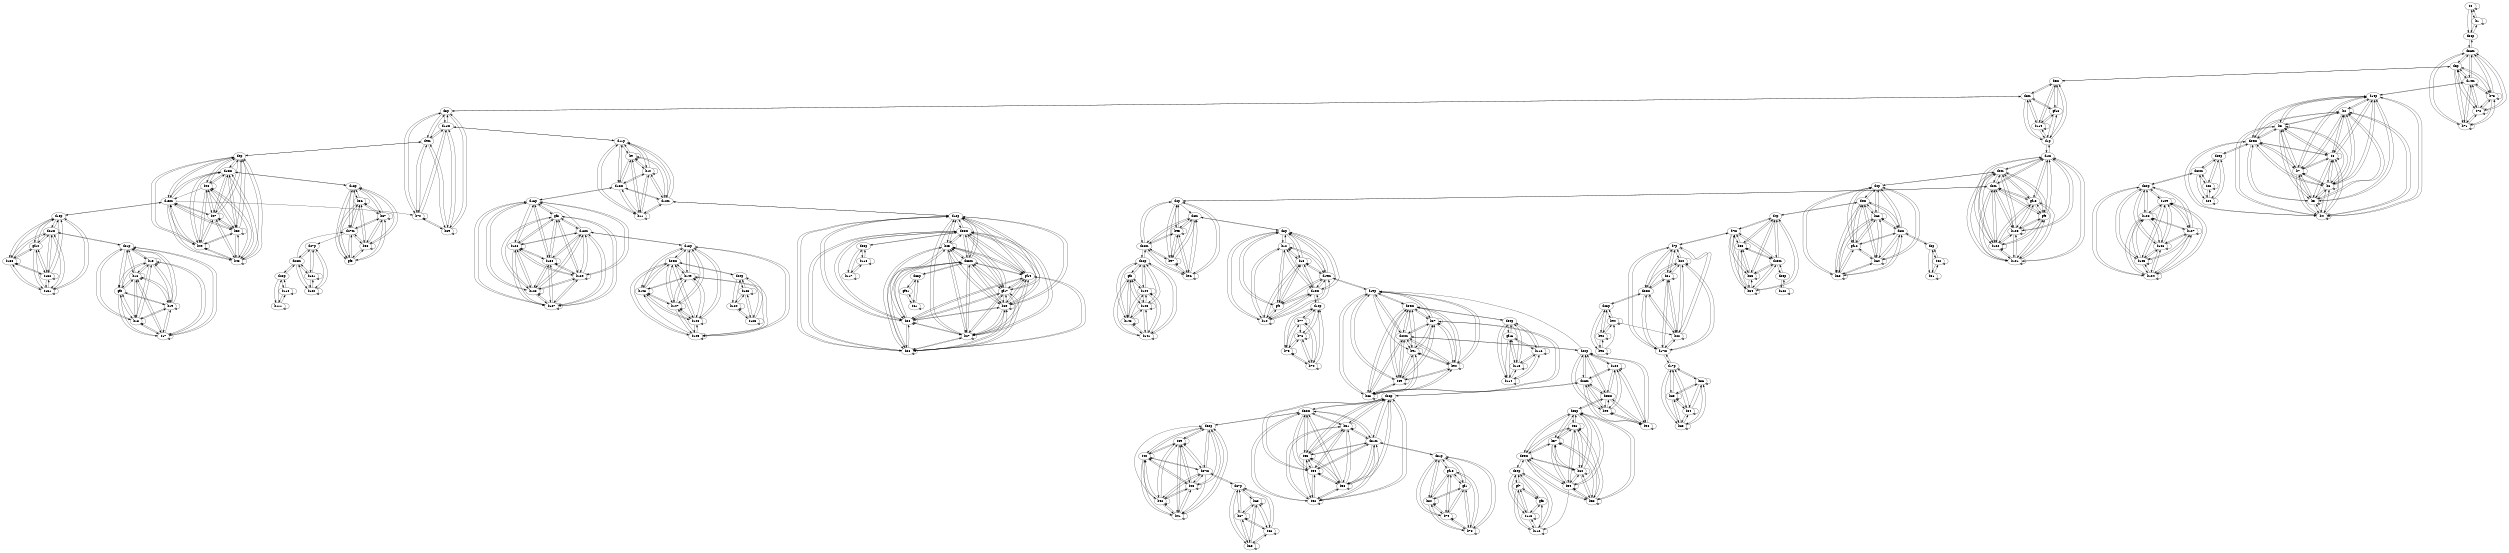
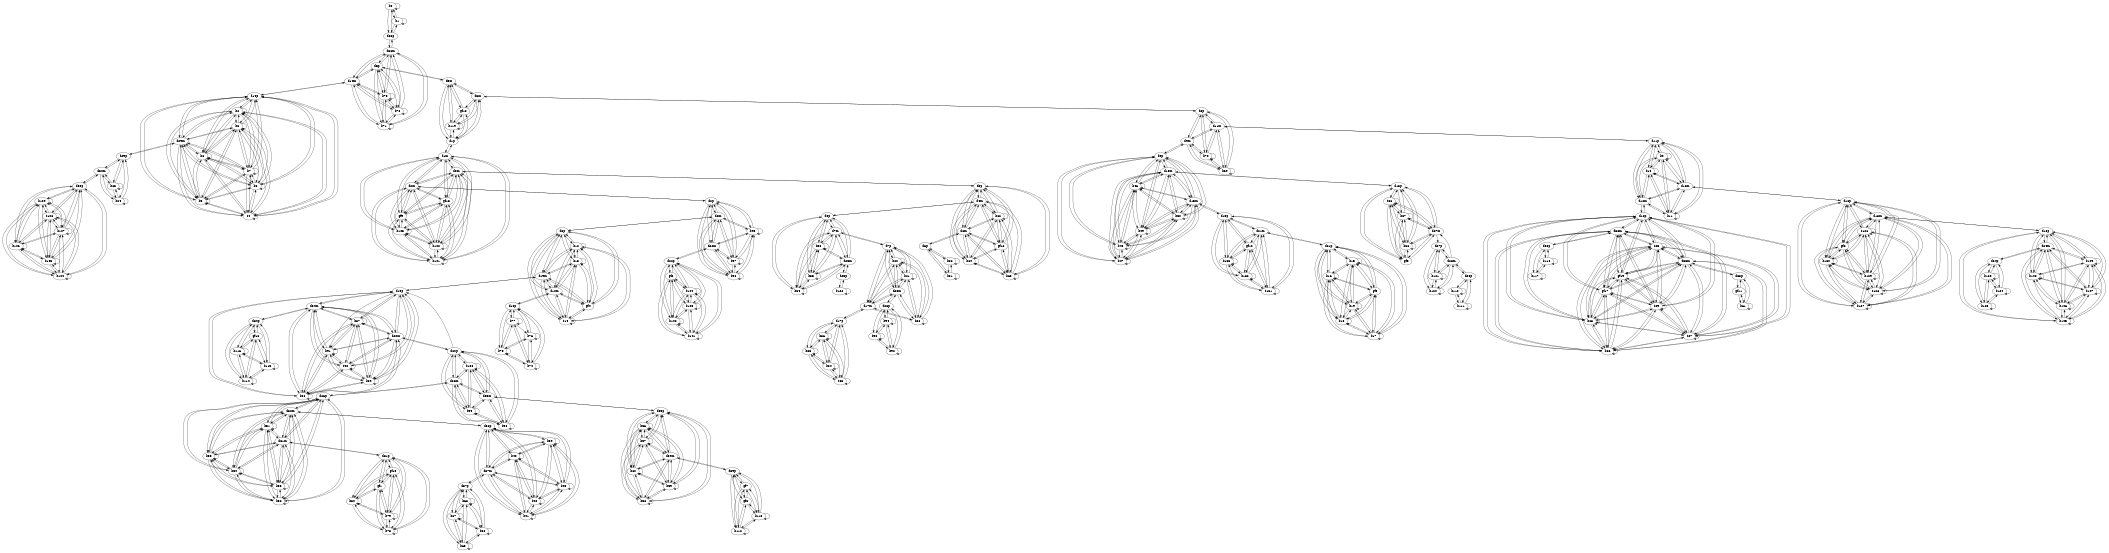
edge "d15m" -> "b70": now "d15m" -> "b46"
edge "d8m" -> "d2p": added
edge "d16p" -> "d18m": added
node "gf91": label "gf91" -> "gf11"
edge "b94" -> "b22": now "b94" -> "b93"
edge "d32p" -> "b42": added
edge "b41" -> "d37m": added
edge "b59" -> "b112": now "gf3" -> "b112"
